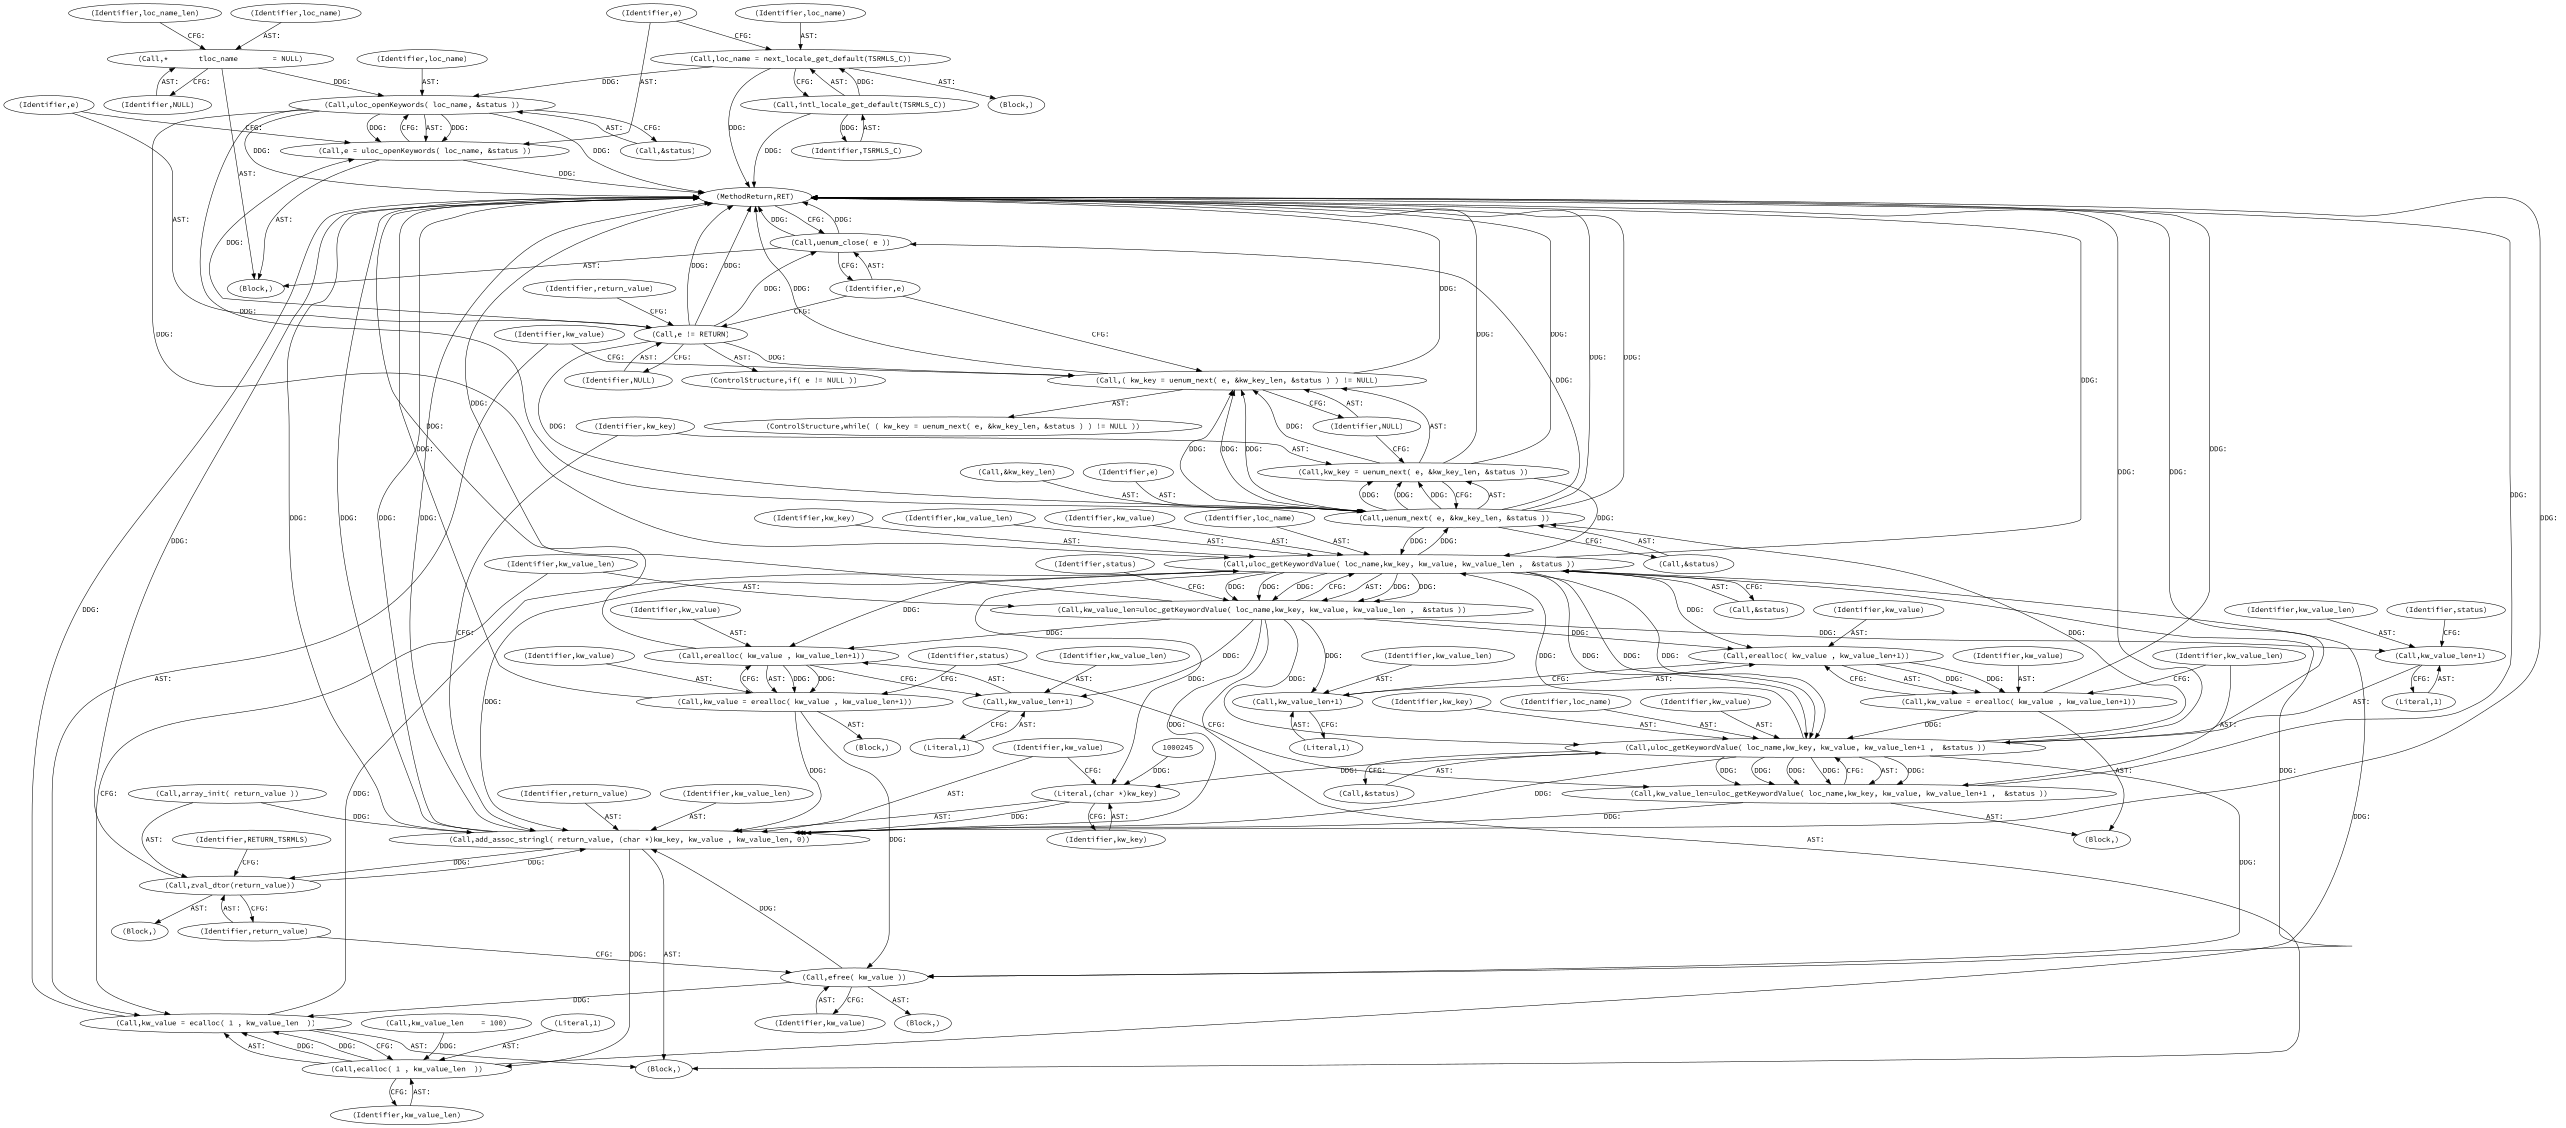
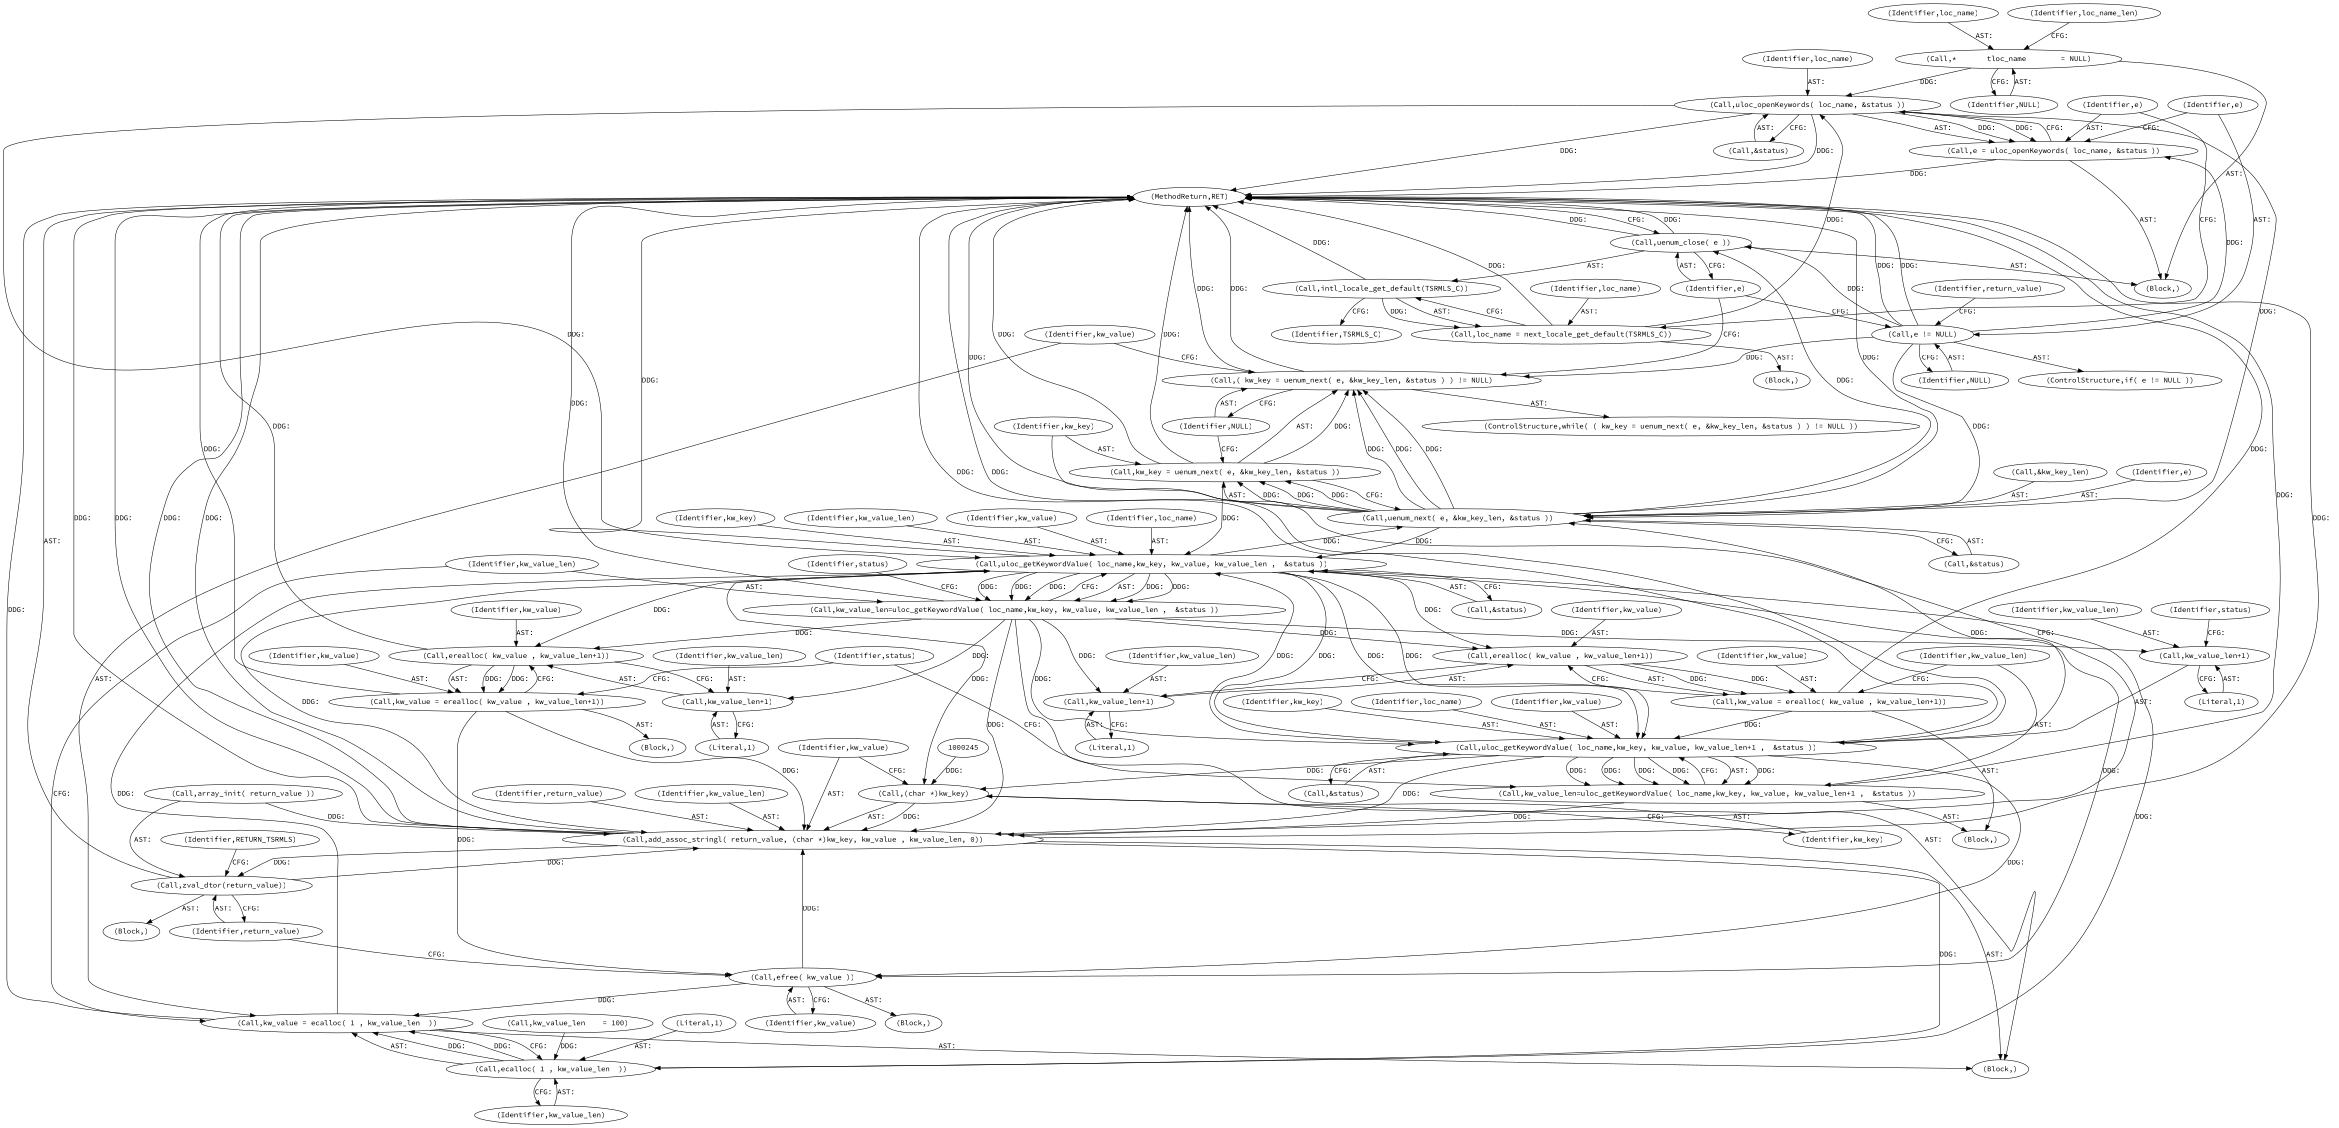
edge "(Call,intl_locale_get_default(TSRMLS_C))" -> "(Identifier,TSRMLS_C)": label "DDG: " -> "CFG: "
edge "(Identifier,TSRMLS_C)" -> "(Call,intl_locale_get_default(TSRMLS_C))": now "(Call,uenum_close( e ))" -> "(Call,intl_locale_get_default(TSRMLS_C))"
node "(Call,e != RETURN)": label "(Call,e != RETURN)" -> "(Call,e != NULL)"
edge "(Call,zval_dtor(return_value))" -> "(MethodReturn,RET)": label "DDG: " -> "AST: "
node "(Literal,(char *)kw_key)": label "(Literal,(char *)kw_key)" -> "(Call,(char *)kw_key)"
